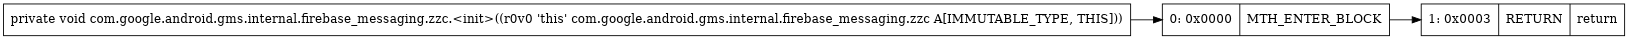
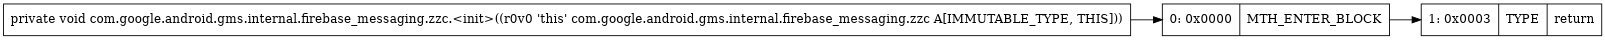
node "1: 0x0003": text "RETURN" -> "TYPE"
